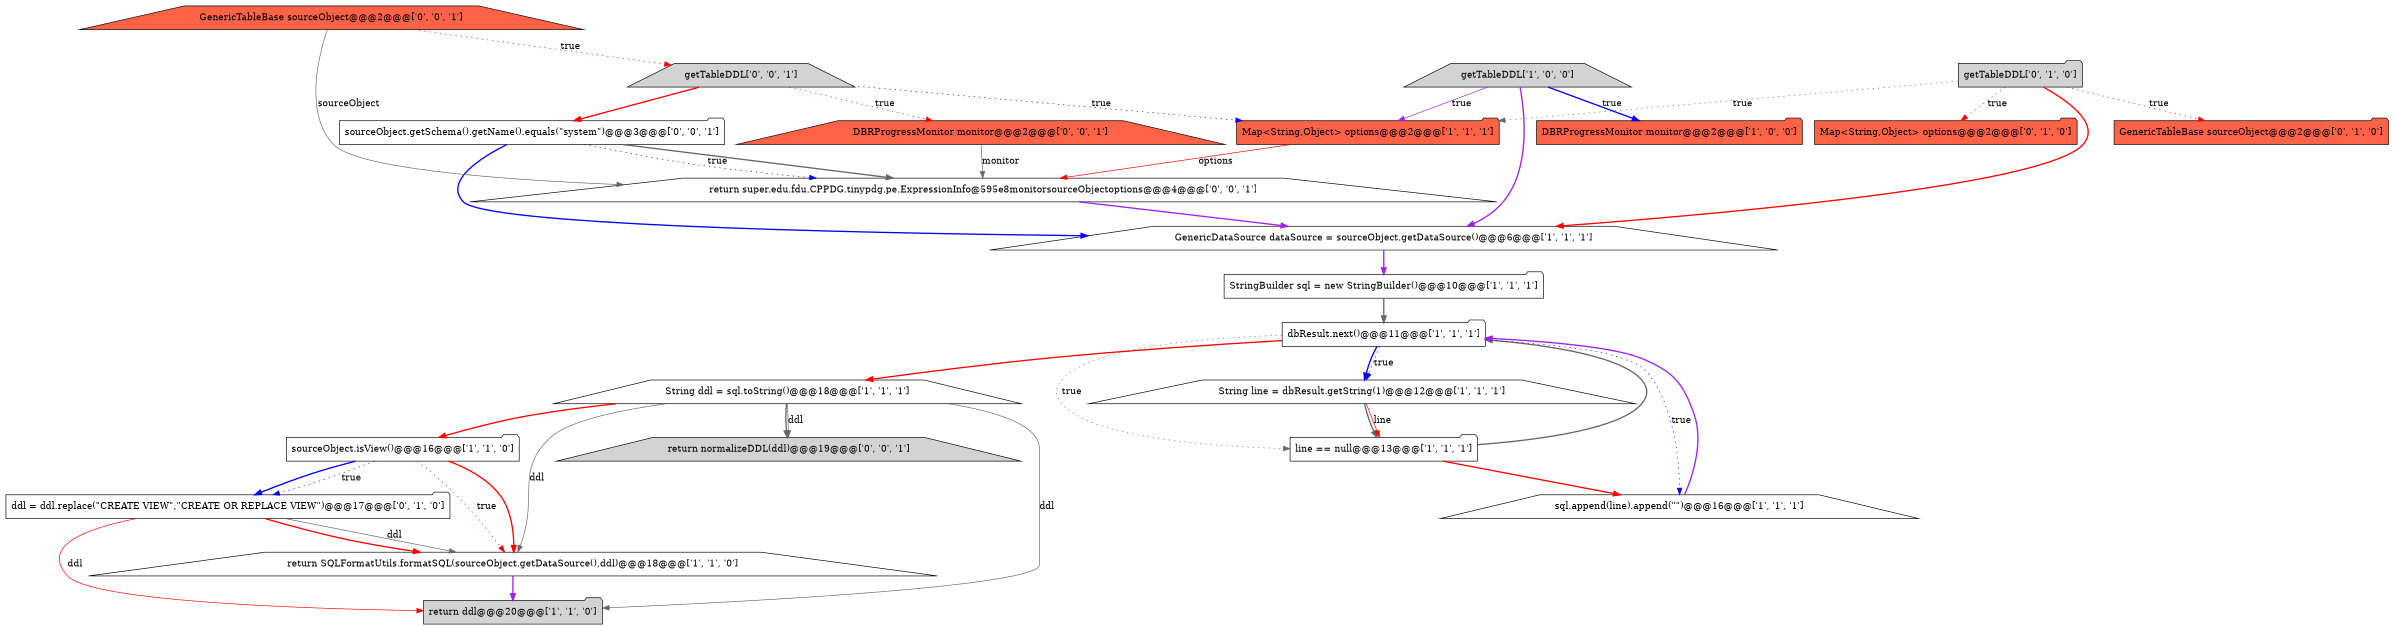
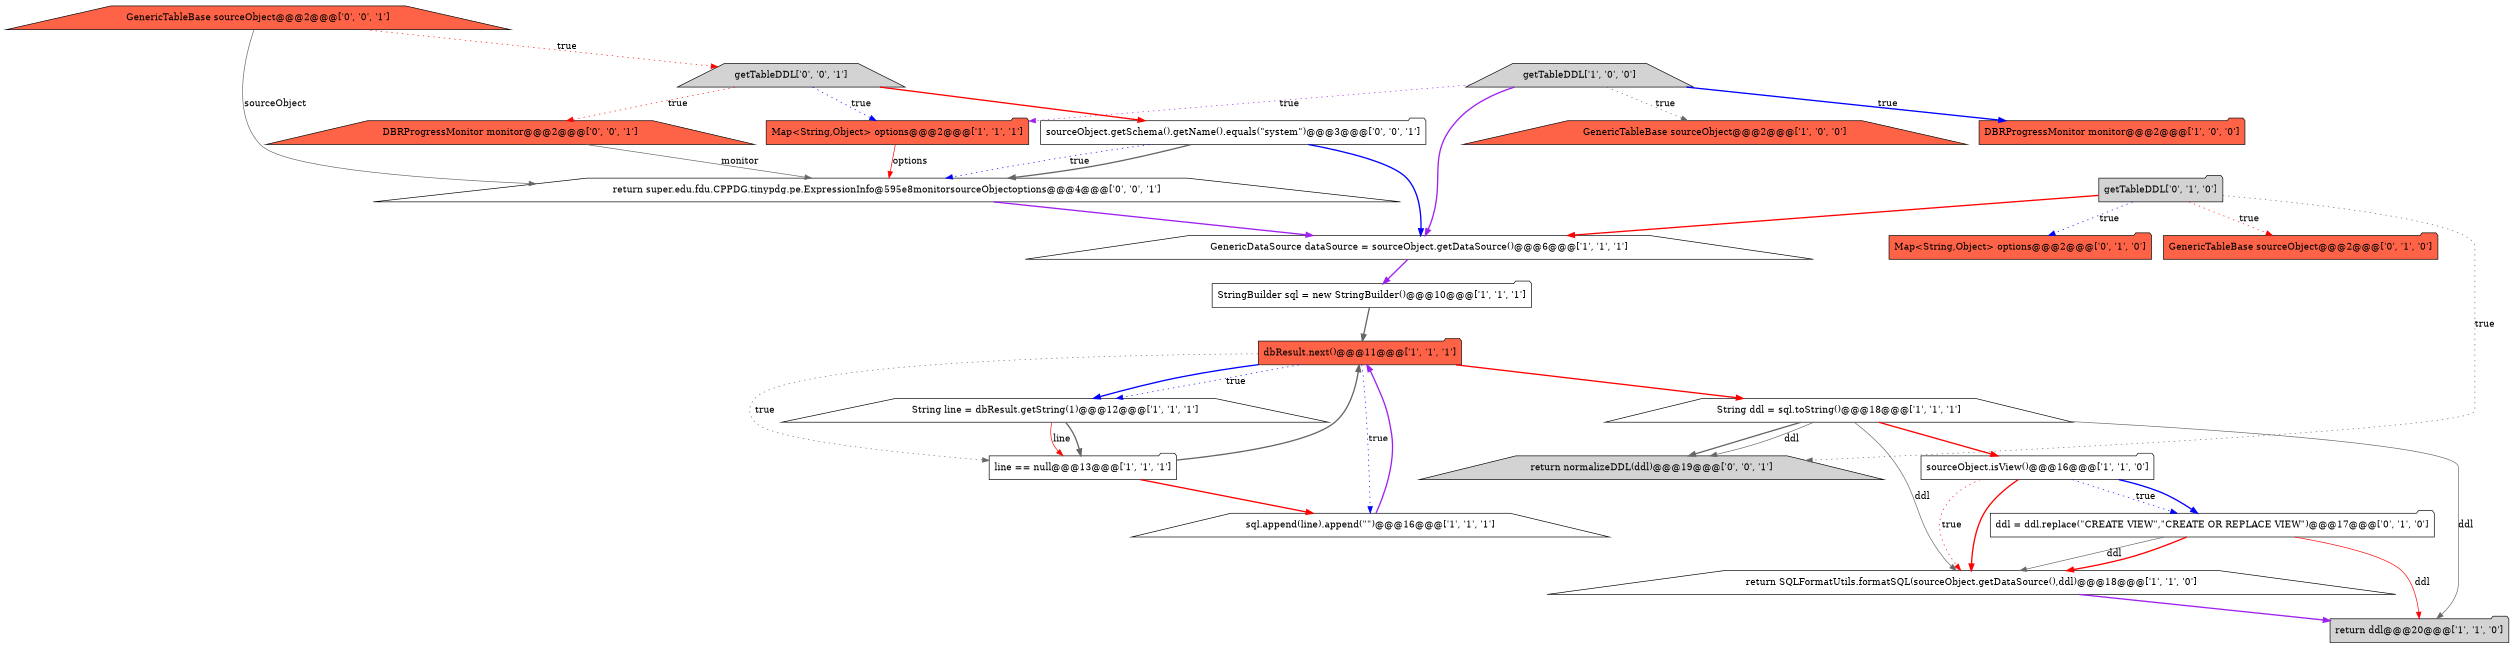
edge "getTableDDL['0', '1', '0']" -> "Map<String,Object> options@@@2@@@['1', '1', '1']": now "getTableDDL['0', '1', '0']" -> "return normalizeDDL(ddl)@@@19@@@['0', '0', '1']"
edge "getTableDDL['0', '1', '0']" -> "Map<String,Object> options@@@2@@@['0', '1', '0']": color red -> blue
edge "getTableDDL['1', '0', '0']" -> "Map<String,Object> options@@@2@@@['1', '1', '1']": style solid -> dotted
node "GenericTableBase sourceObject@@@2@@@['1', '0', '0']": added
node "dbResult.next()@@@11@@@['1', '1', '1']": fillcolor white -> tomato
